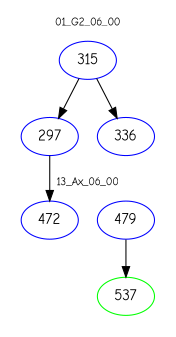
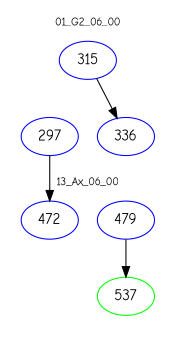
edge "315" -> "297": removed
